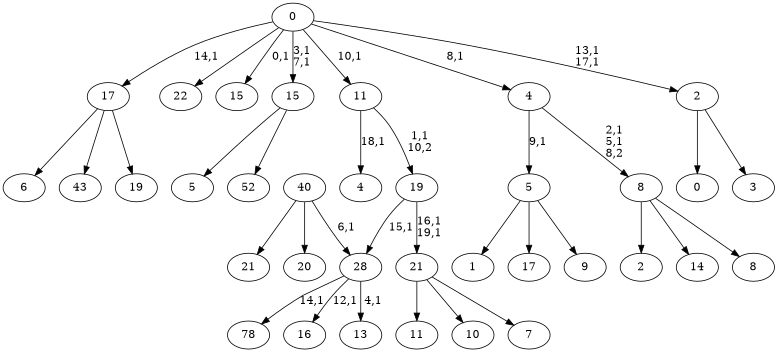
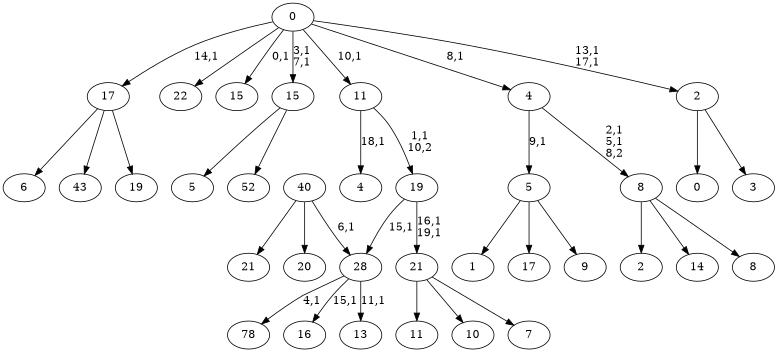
edge "28" -> "78": label "14,1" -> "4,1"
edge "28" -> "16": label "12,1" -> "15,1"
edge "28" -> "13": label "4,1" -> "11,1"
